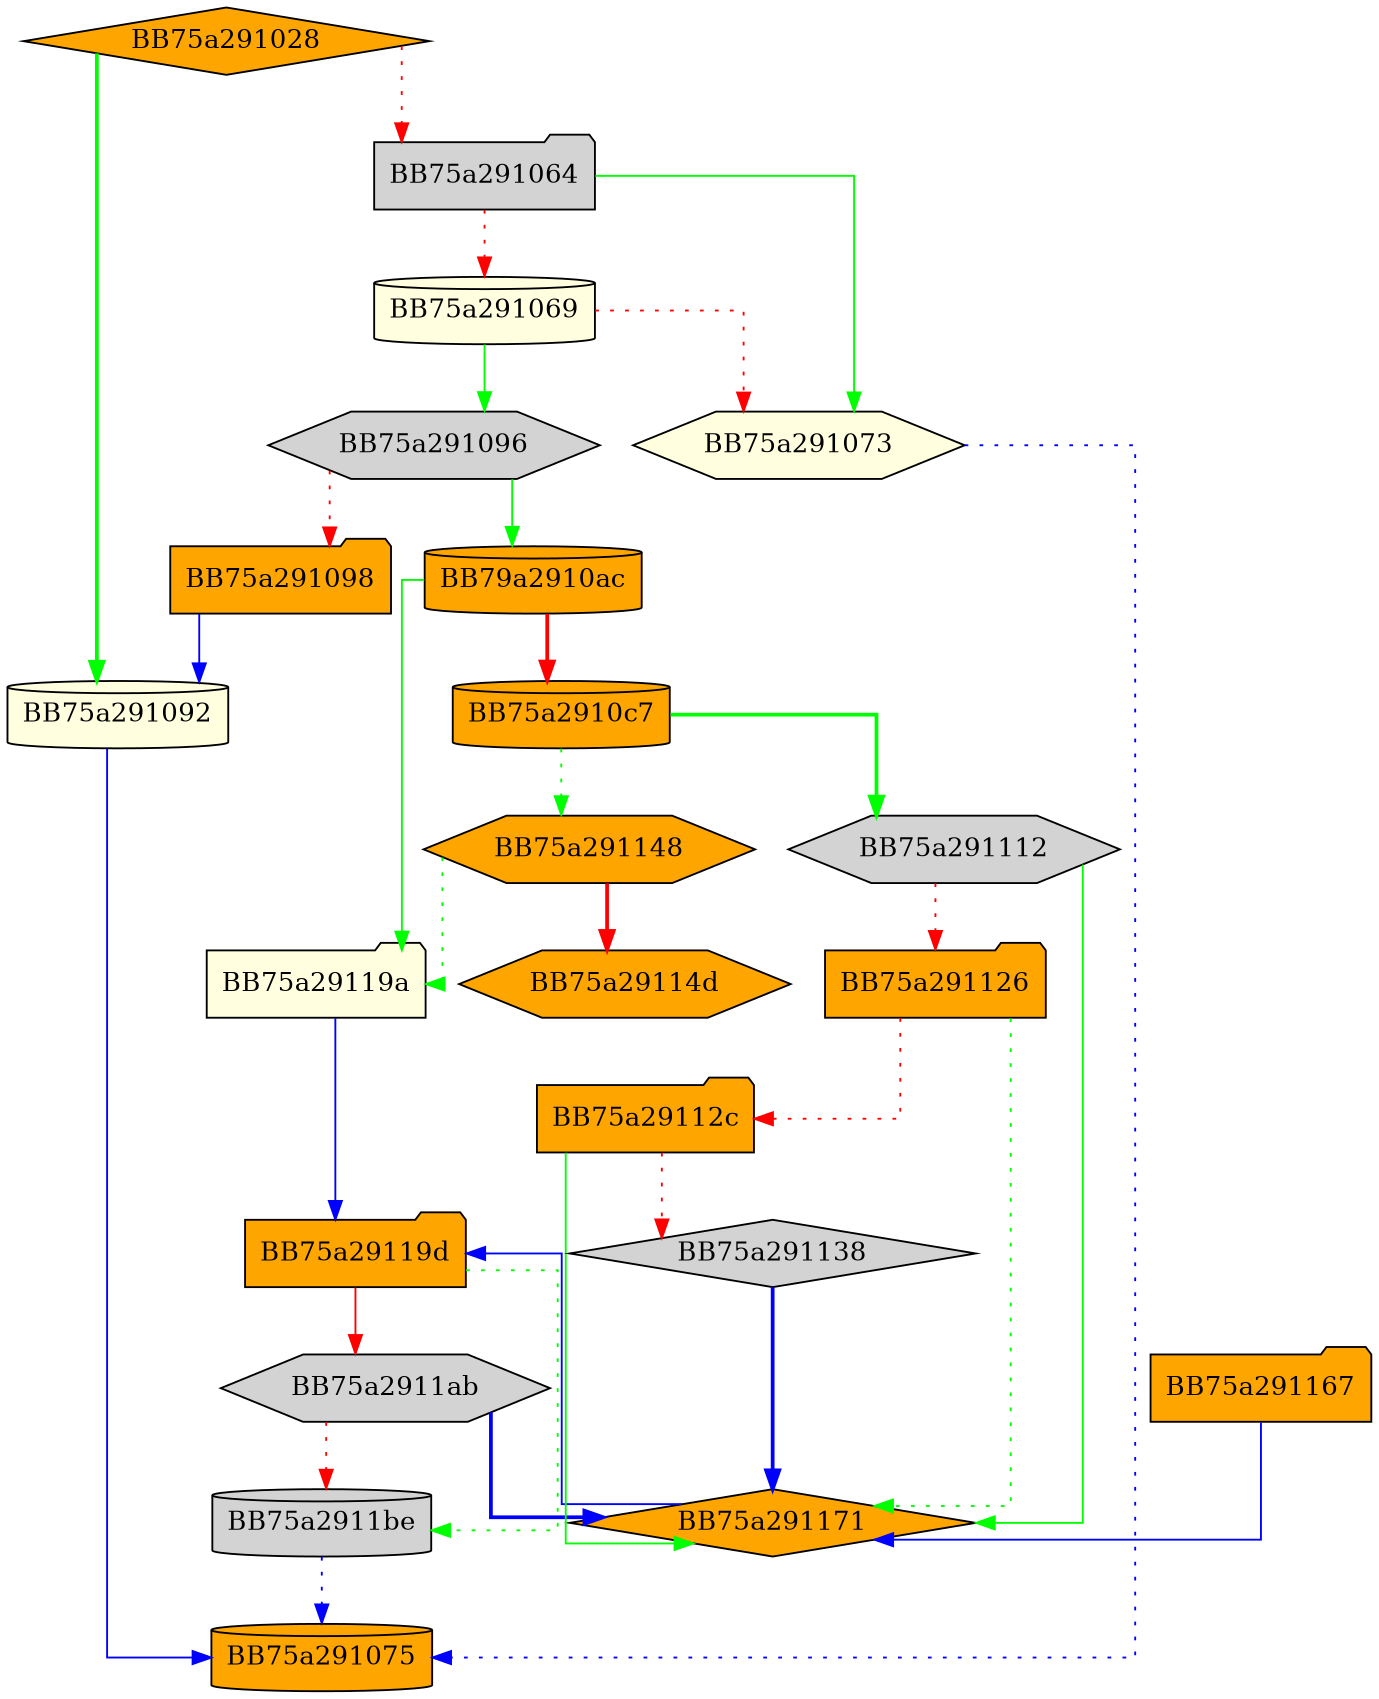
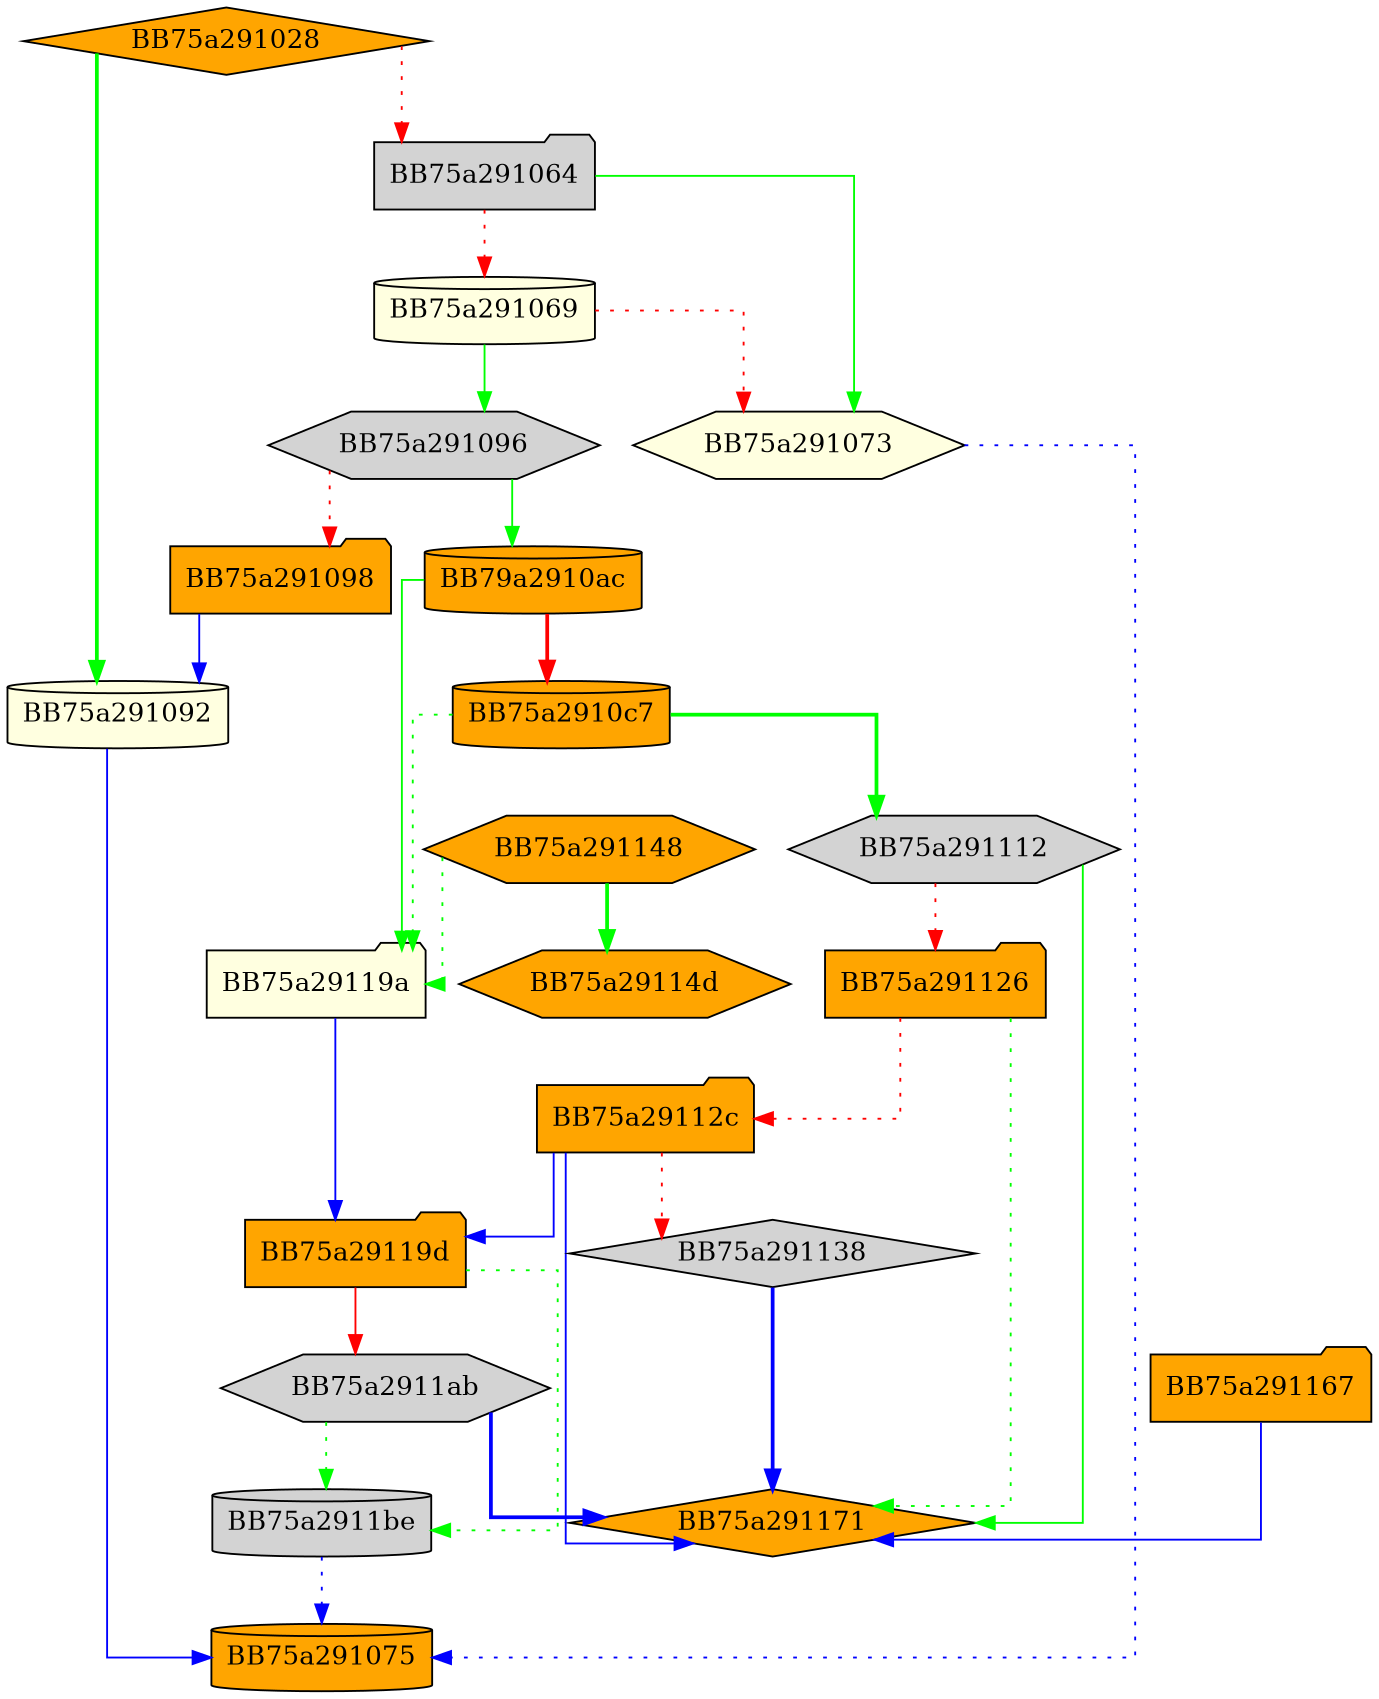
edge "BB75a2910c7" -> "BB75a291148": now "BB75a2910c7" -> "BB75a29119a"
edge "BB75a291148" -> "BB75a29114d": color red -> green
edge "BB75a291171" -> "BB75a29119d": now "BB75a29112c" -> "BB75a29119d"
edge "BB75a29112c" -> "BB75a291171": color green -> blue
edge "BB75a2911ab" -> "BB75a2911be": color red -> green
